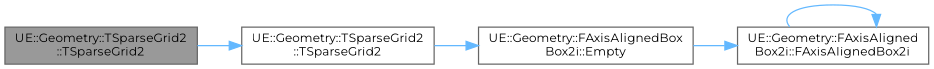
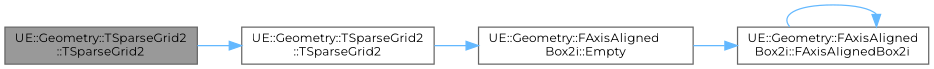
node "UE::Geometry::FAxisAlignedBox Box2i::Empty": label "UE::Geometry::FAxisAlignedBox Box2i::Empty" -> "UE::Geometry::FAxisAligned Box2i::Empty"
